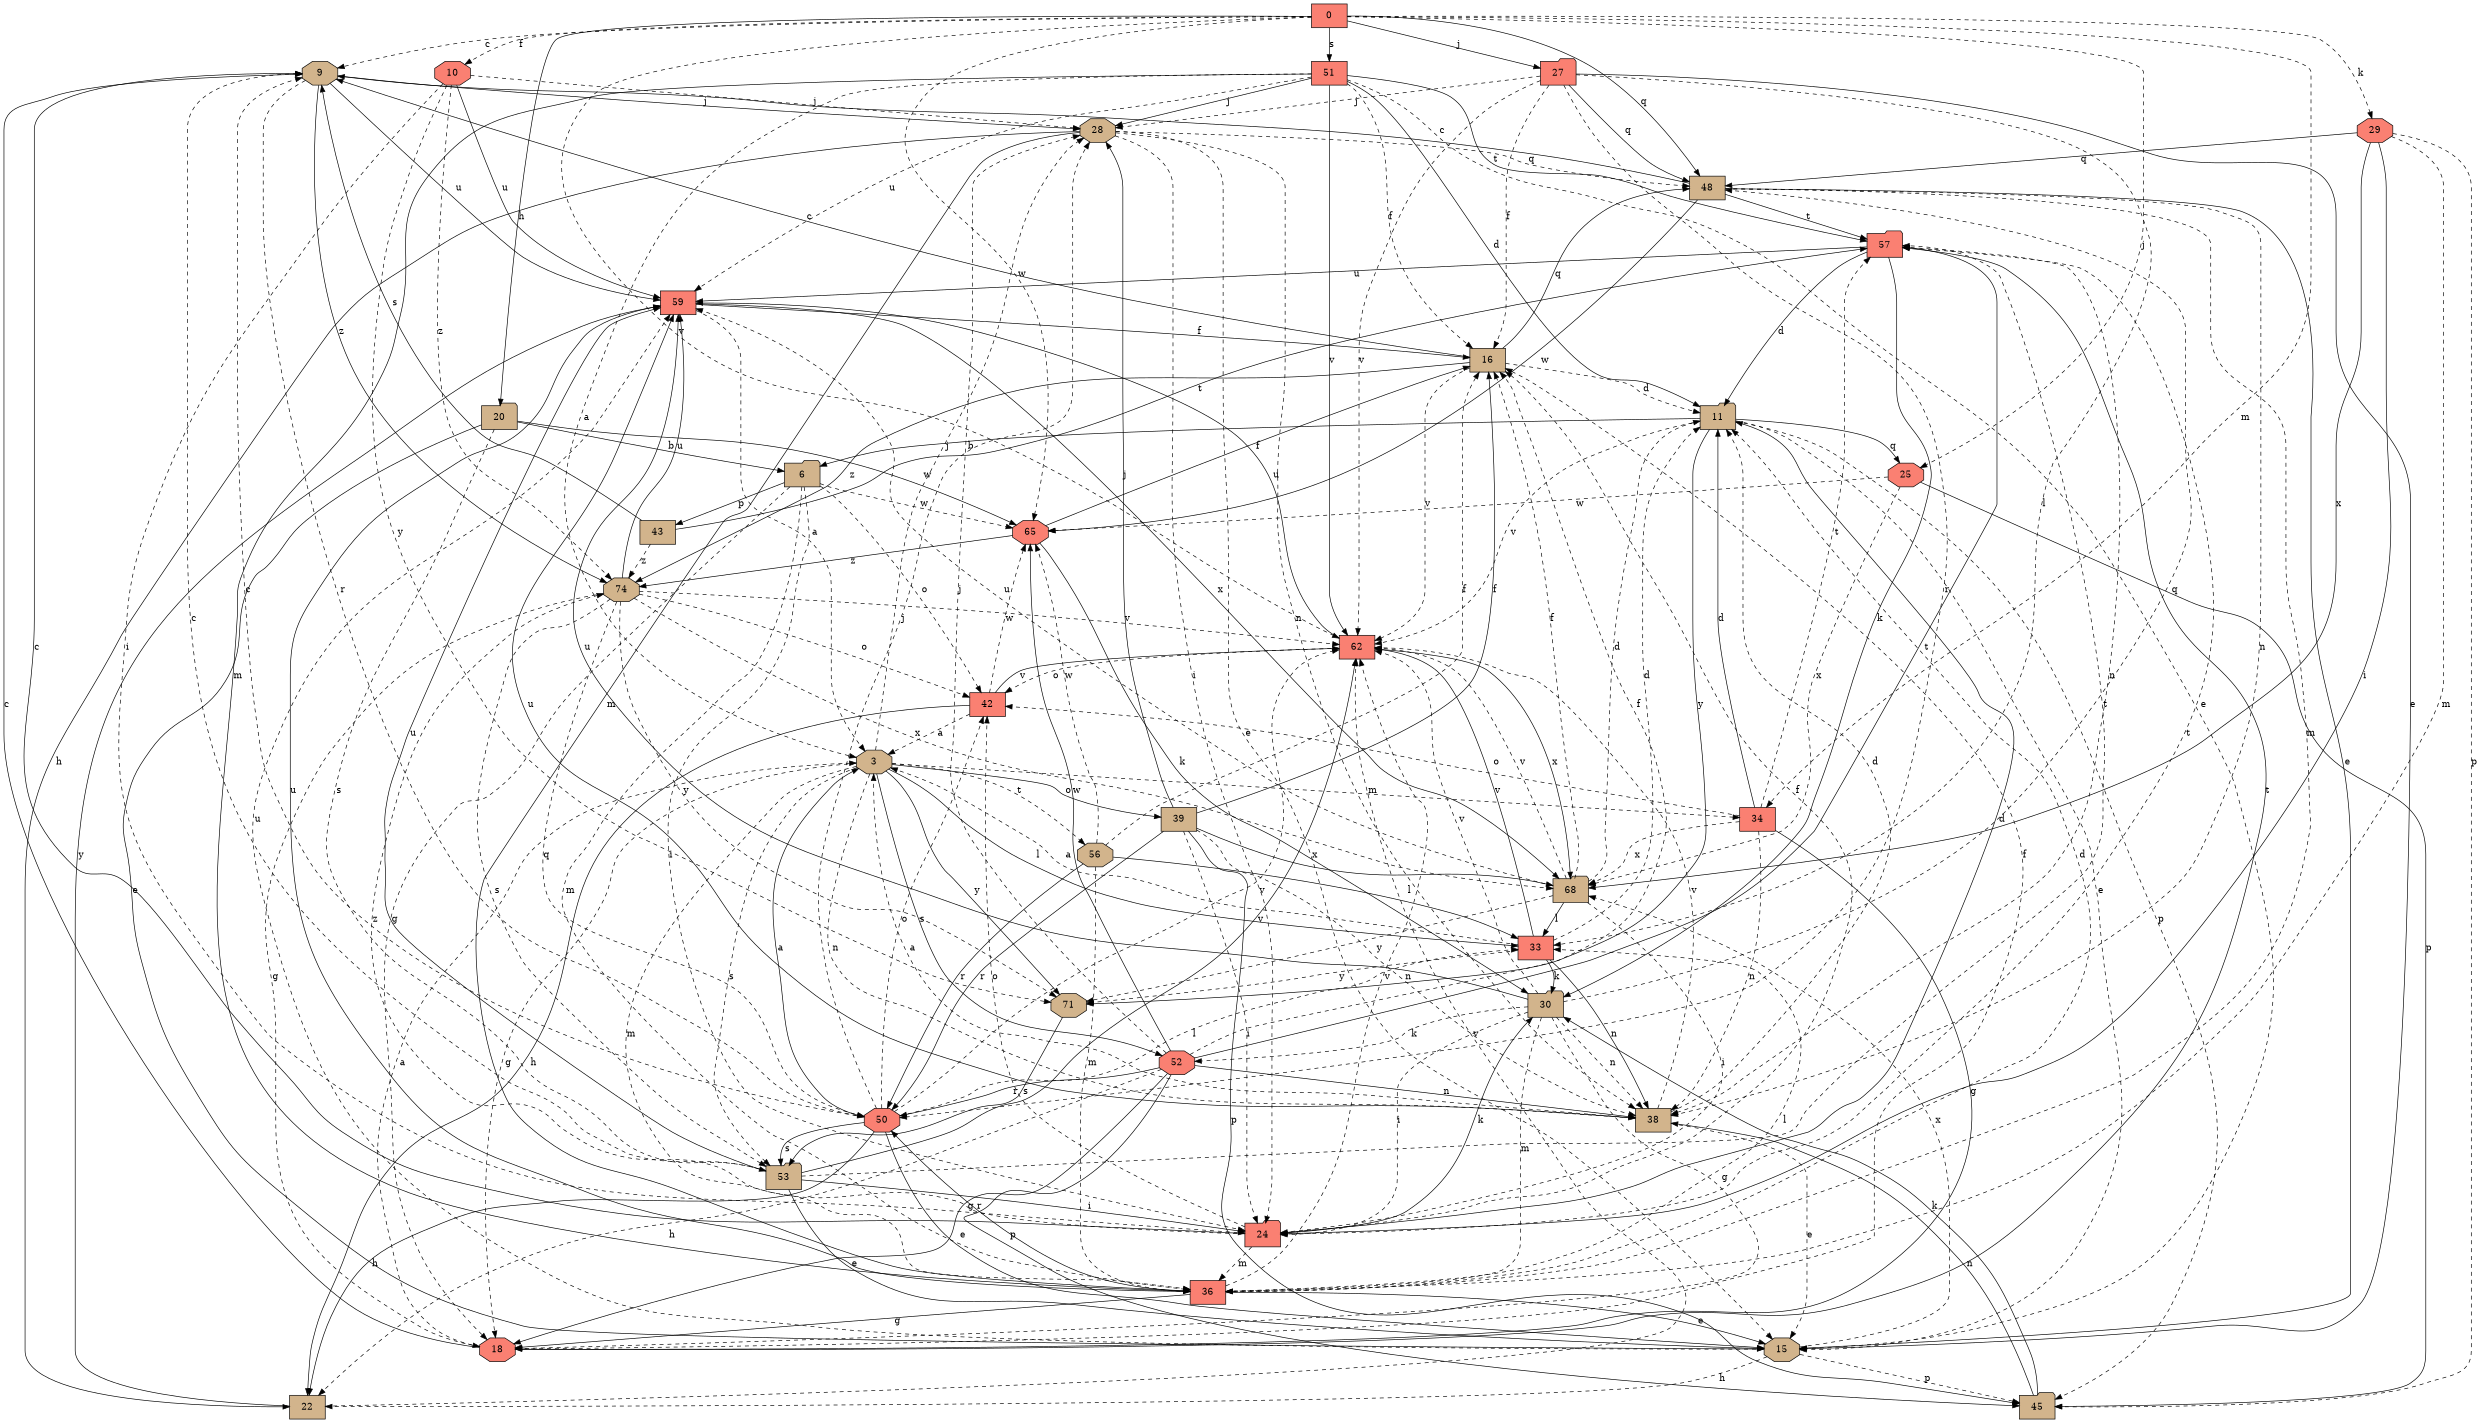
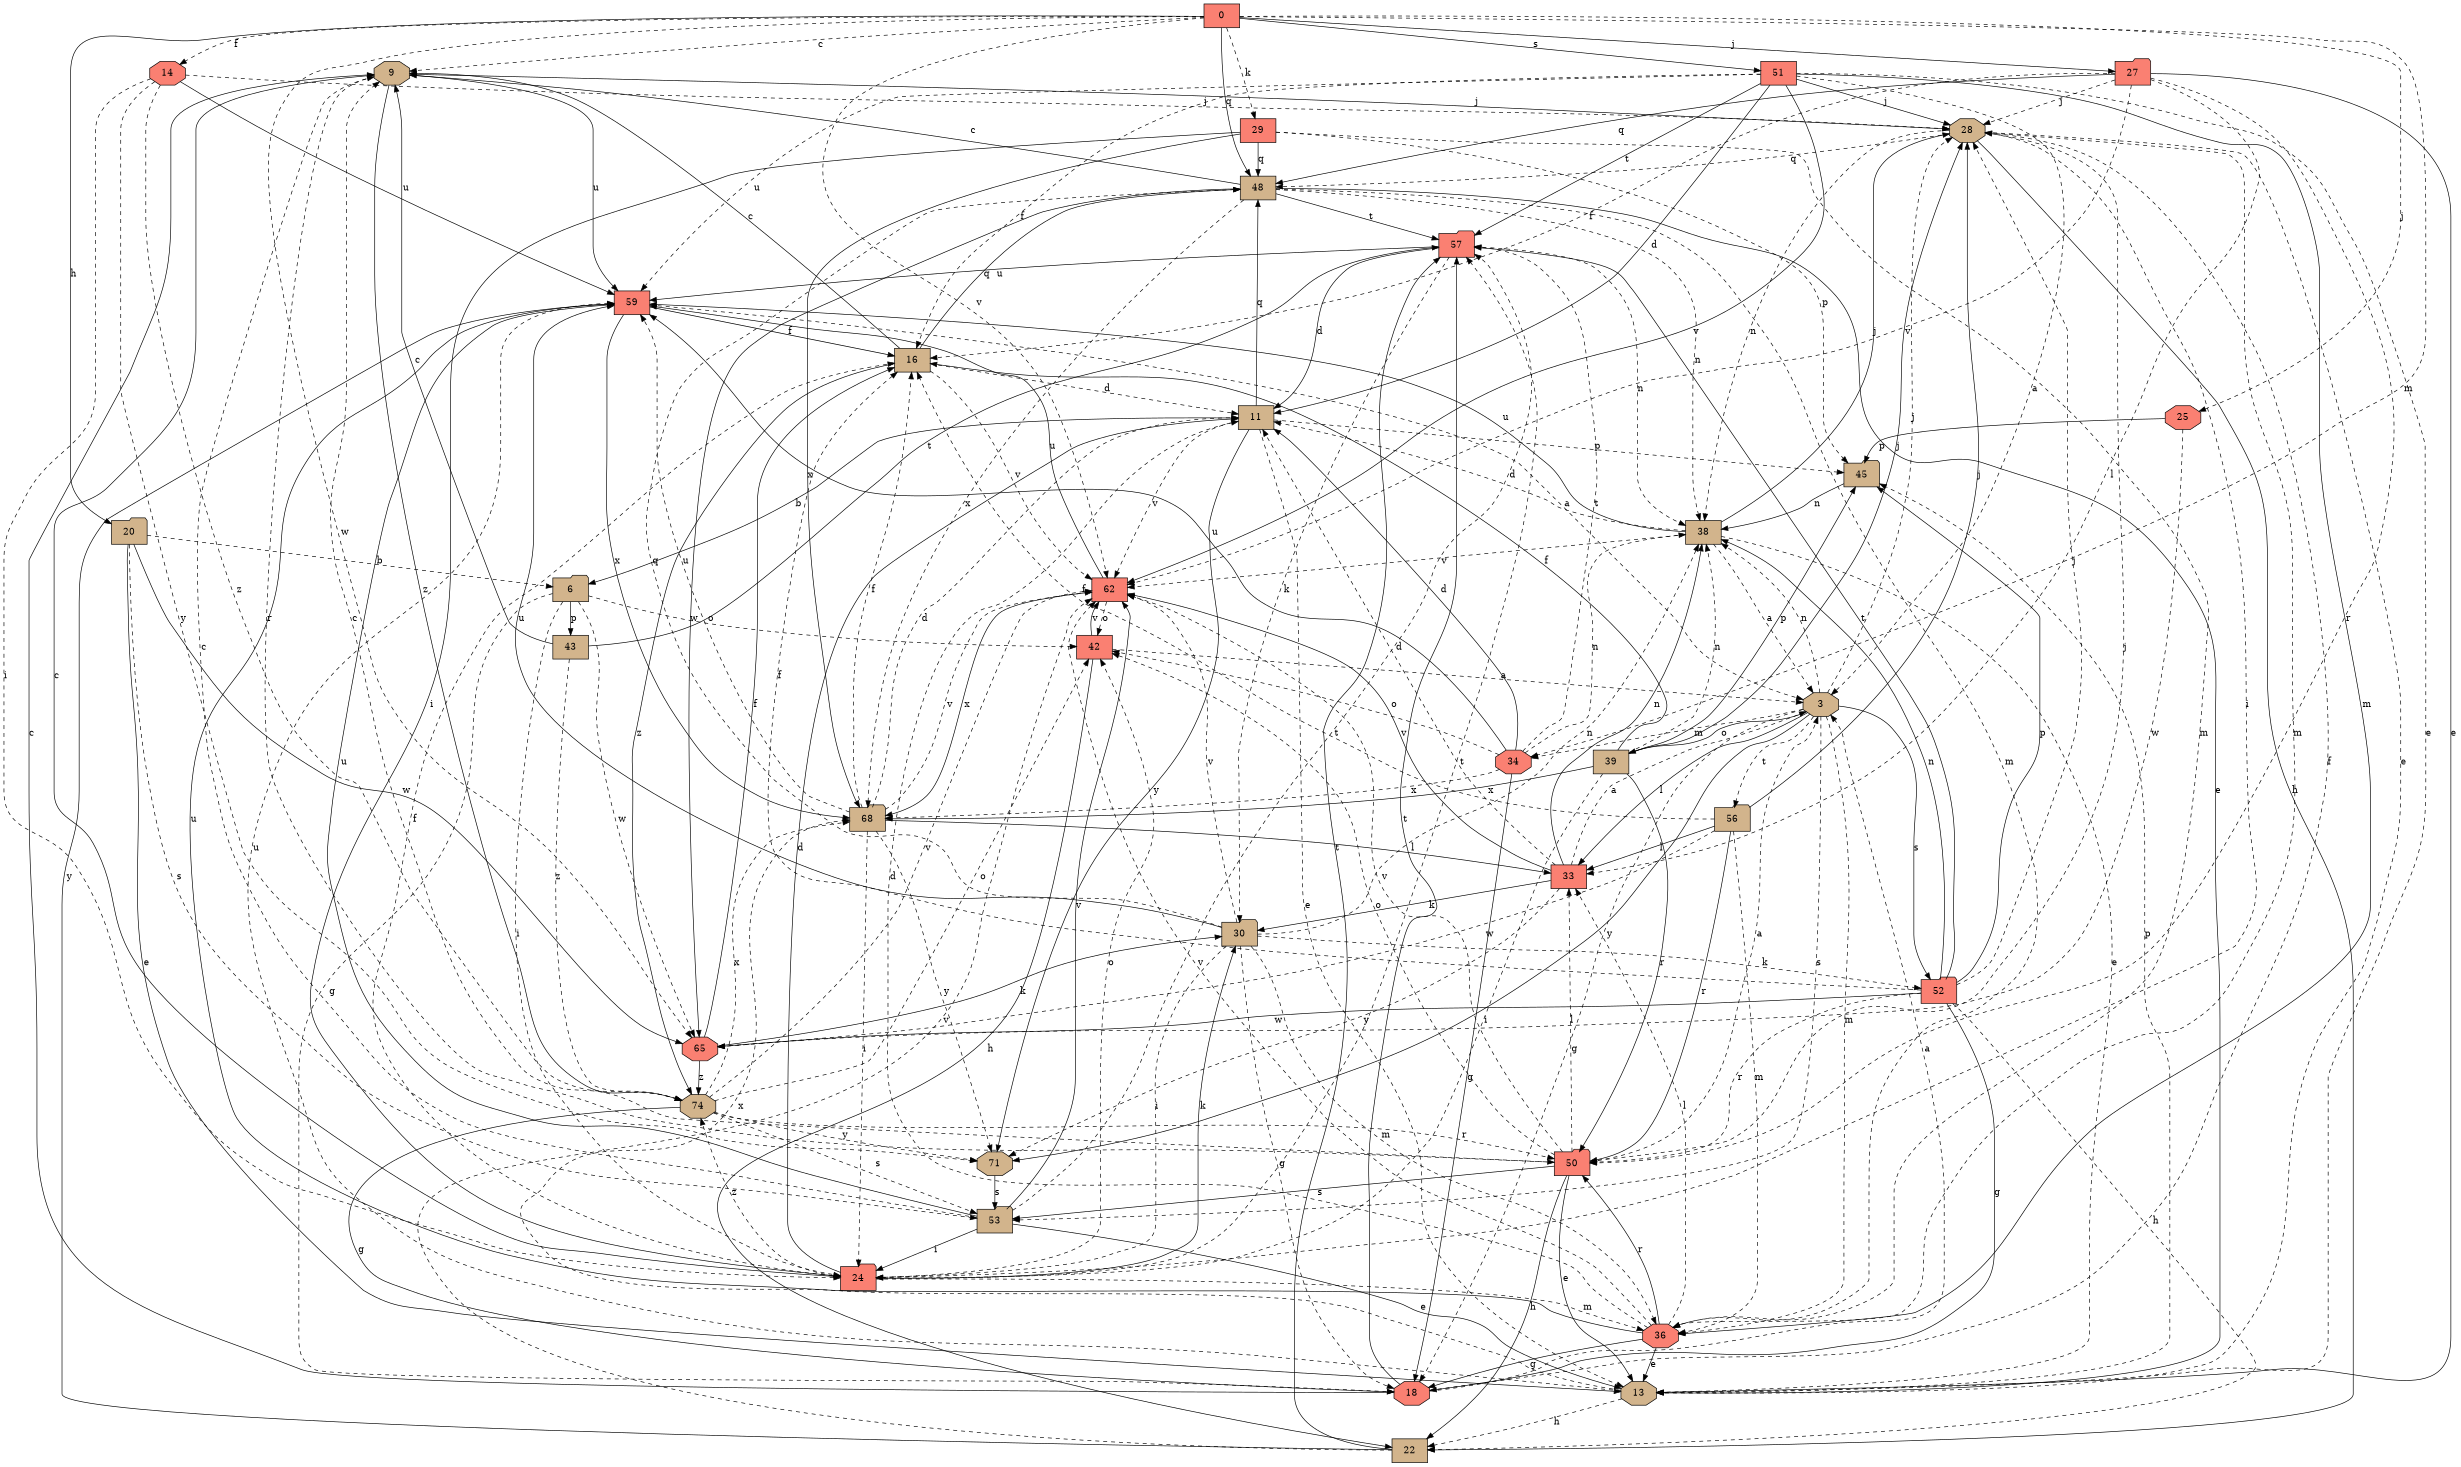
node "10": label "10" -> "14"
node "29": shape octagon -> box
edge "43" -> "9": label "s" -> "c"
edge "38" -> "28": added, label "j"
node "11": shape folder -> box
edge "11" -> "25": now "11" -> "48"
edge "20" -> "6": style solid -> dashed
edge "74" -> "59": now "34" -> "59"
edge "56" -> "28": added, label "j"
edge "42" -> "65": removed, label "w"
edge "57" -> "30": style solid -> dashed
edge "25" -> "68": now "48" -> "68"
node "34": shape box -> octagon
edge "74" -> "50": label "q" -> "r"
node "56": shape octagon -> folder
edge "28" -> "36": style solid -> dashed
edge "22" -> "57": added, label "t"
edge "74" -> "18": style dashed -> solid
edge "50" -> "3": style solid -> dashed
edge "6" -> "36": removed, label "m"
node "52": shape octagon -> folder
edge "52" -> "50": style solid -> dashed
node "50": shape octagon -> folder
edge "45" -> "30": removed, label "k"
edge "18" -> "16": now "18" -> "28"
node "36": shape box -> octagon
node "15": label "15" -> "13"
